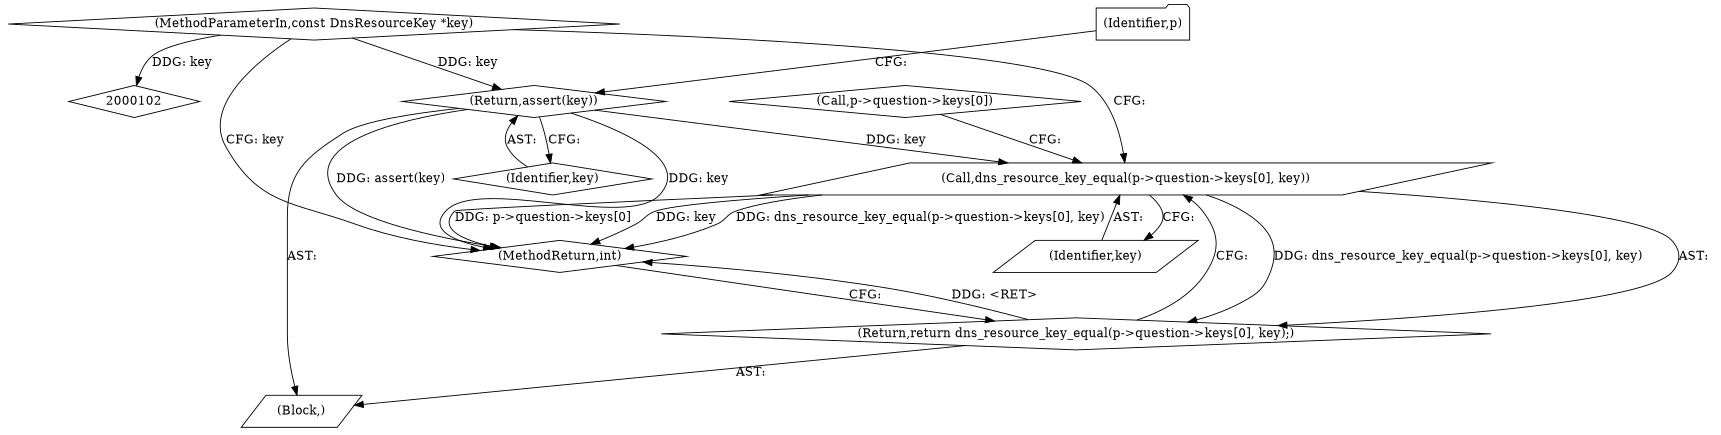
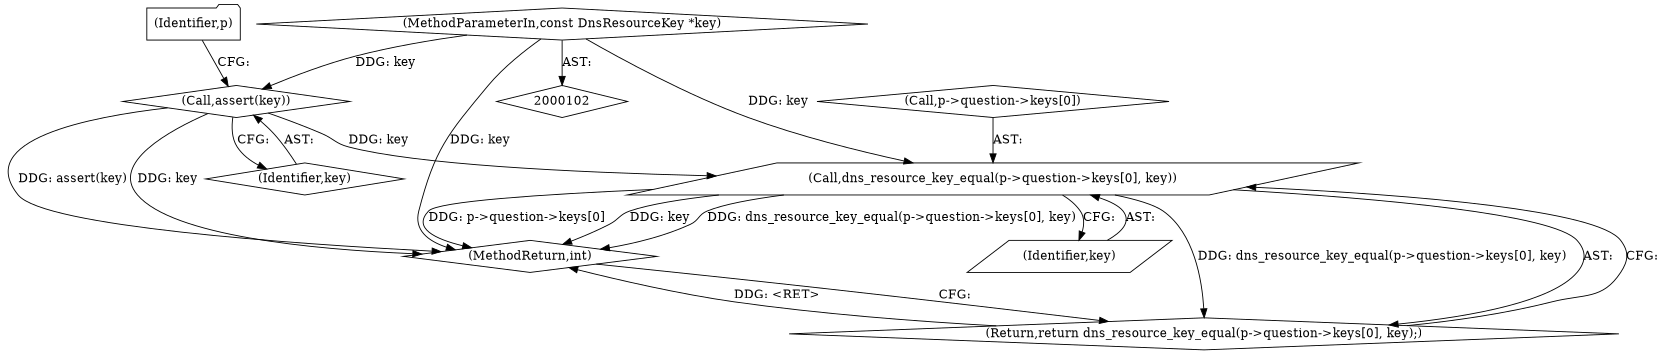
edge "(MethodParameterIn,const DnsResourceKey *key)" -> "2000102": label "DDG: key" -> "AST: "
node "(Return,assert(key))": label "(Return,assert(key))" -> "(Call,assert(key))"
edge "(MethodParameterIn,const DnsResourceKey *key)" -> "(Call,dns_resource_key_equal(p->question->keys[0], key))": label "CFG: " -> "DDG: key"
edge "(MethodParameterIn,const DnsResourceKey *key)" -> "(MethodReturn,int)": label "CFG: key" -> "DDG: key"
edge "(Call,p->question->keys[0])" -> "(Call,dns_resource_key_equal(p->question->keys[0], key))": label "CFG: " -> "AST: "
node "(Block,)": removed
